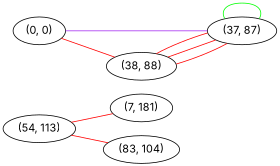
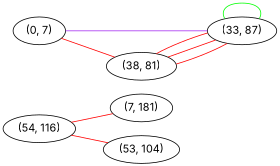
node "(0, 0)": label "(0, 0)" -> "(0, 7)"
node "(37, 87)": label "(37, 87)" -> "(33, 87)"
node "(38, 88)": label "(38, 88)" -> "(38, 81)"
node "(54, 113)": label "(54, 113)" -> "(54, 116)"
node "(83, 104)": label "(83, 104)" -> "(53, 104)"
